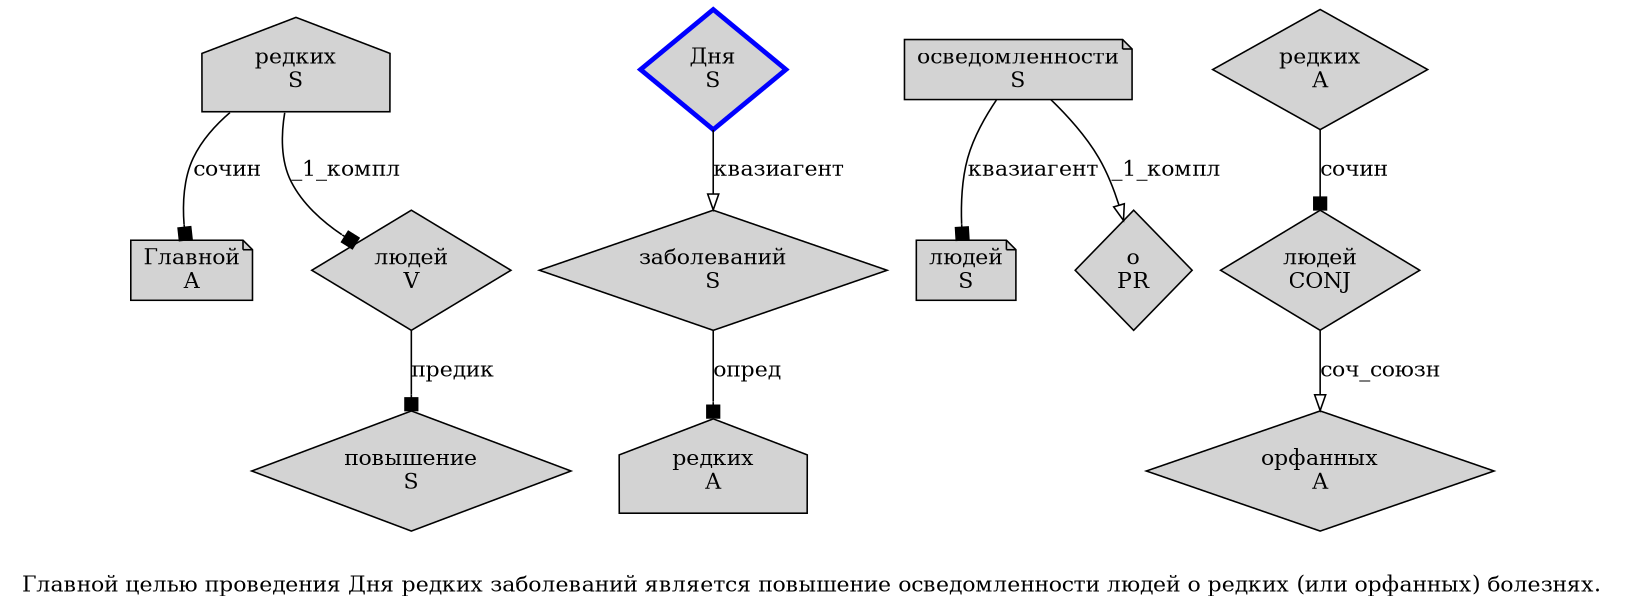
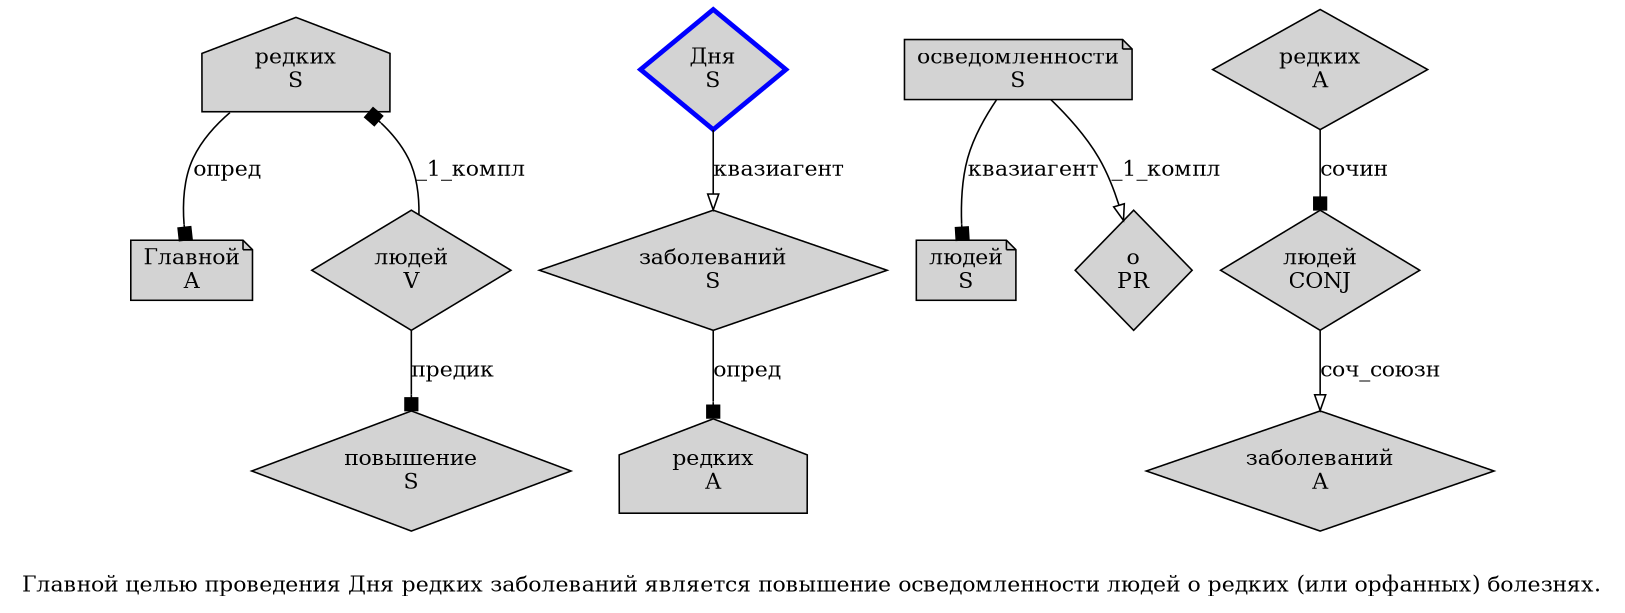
edge "редких S" -> "Главной A": label "сочин" -> "опред"
edge "редких S" -> "людей V": reversed
node "орфанных A": label "орфанных A" -> "заболеваний A"
